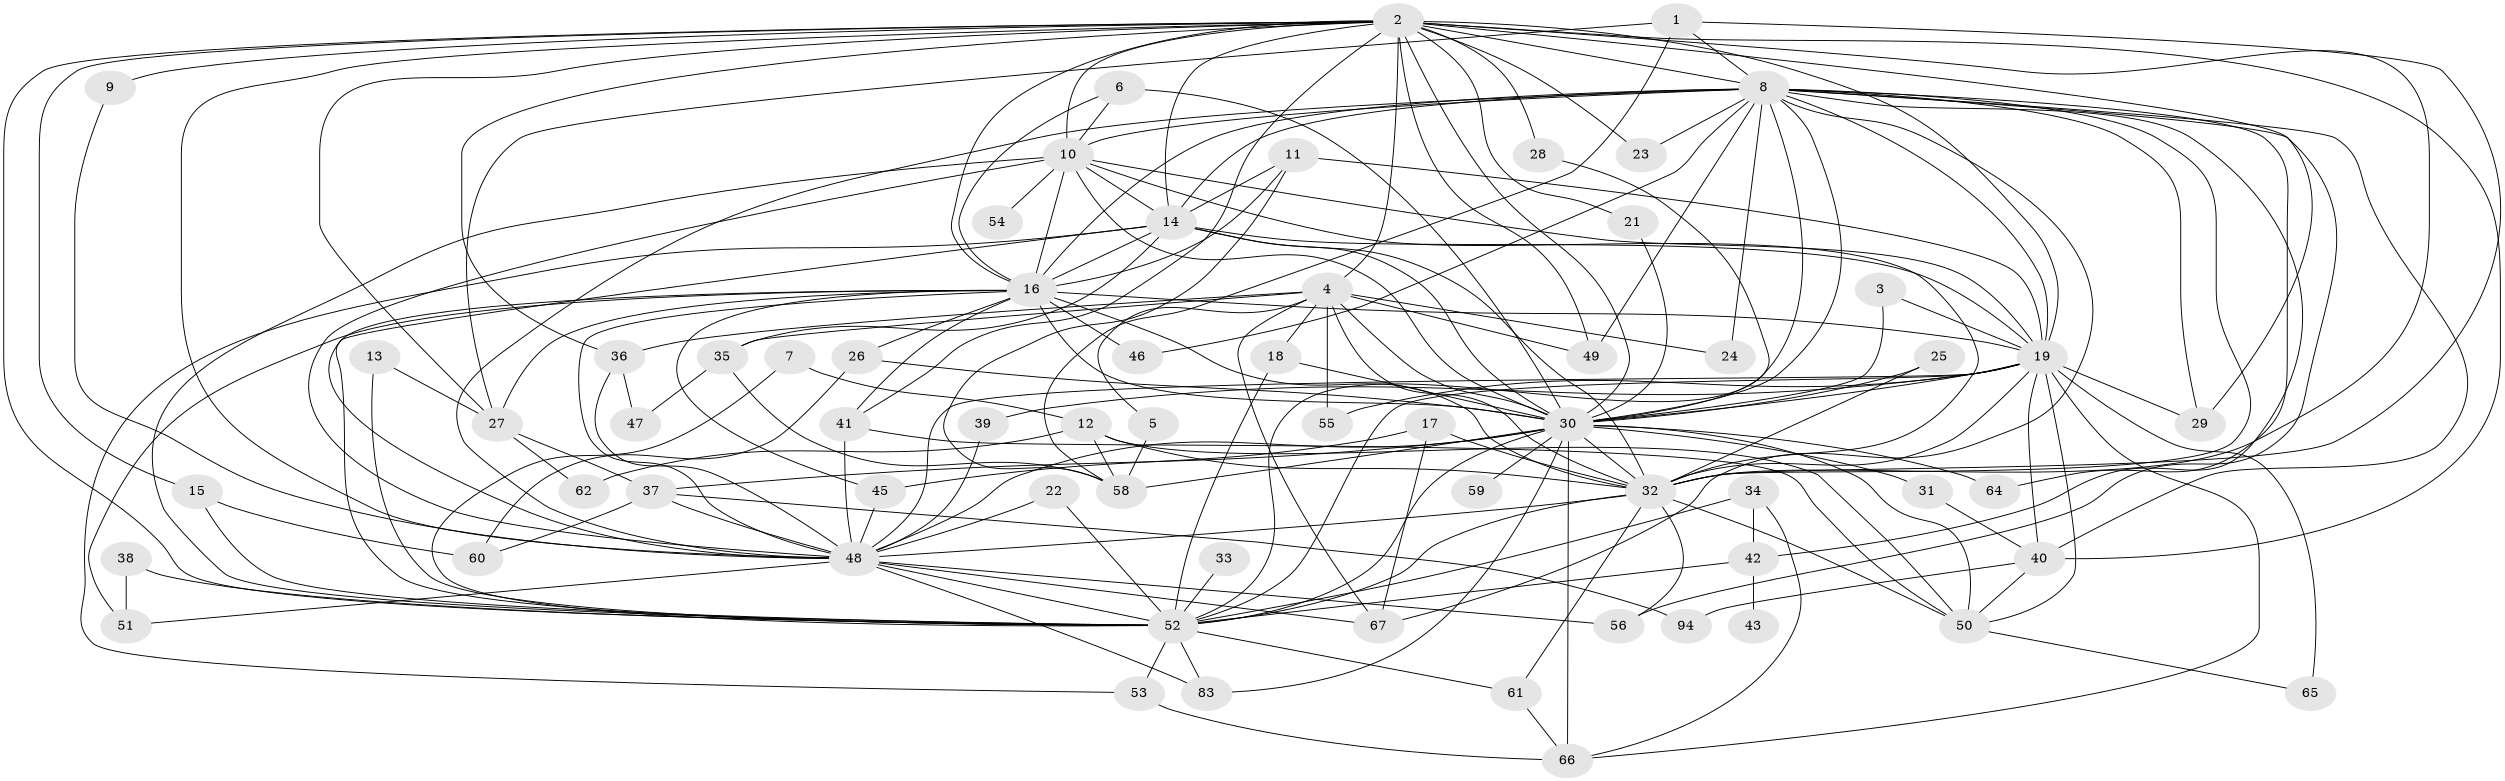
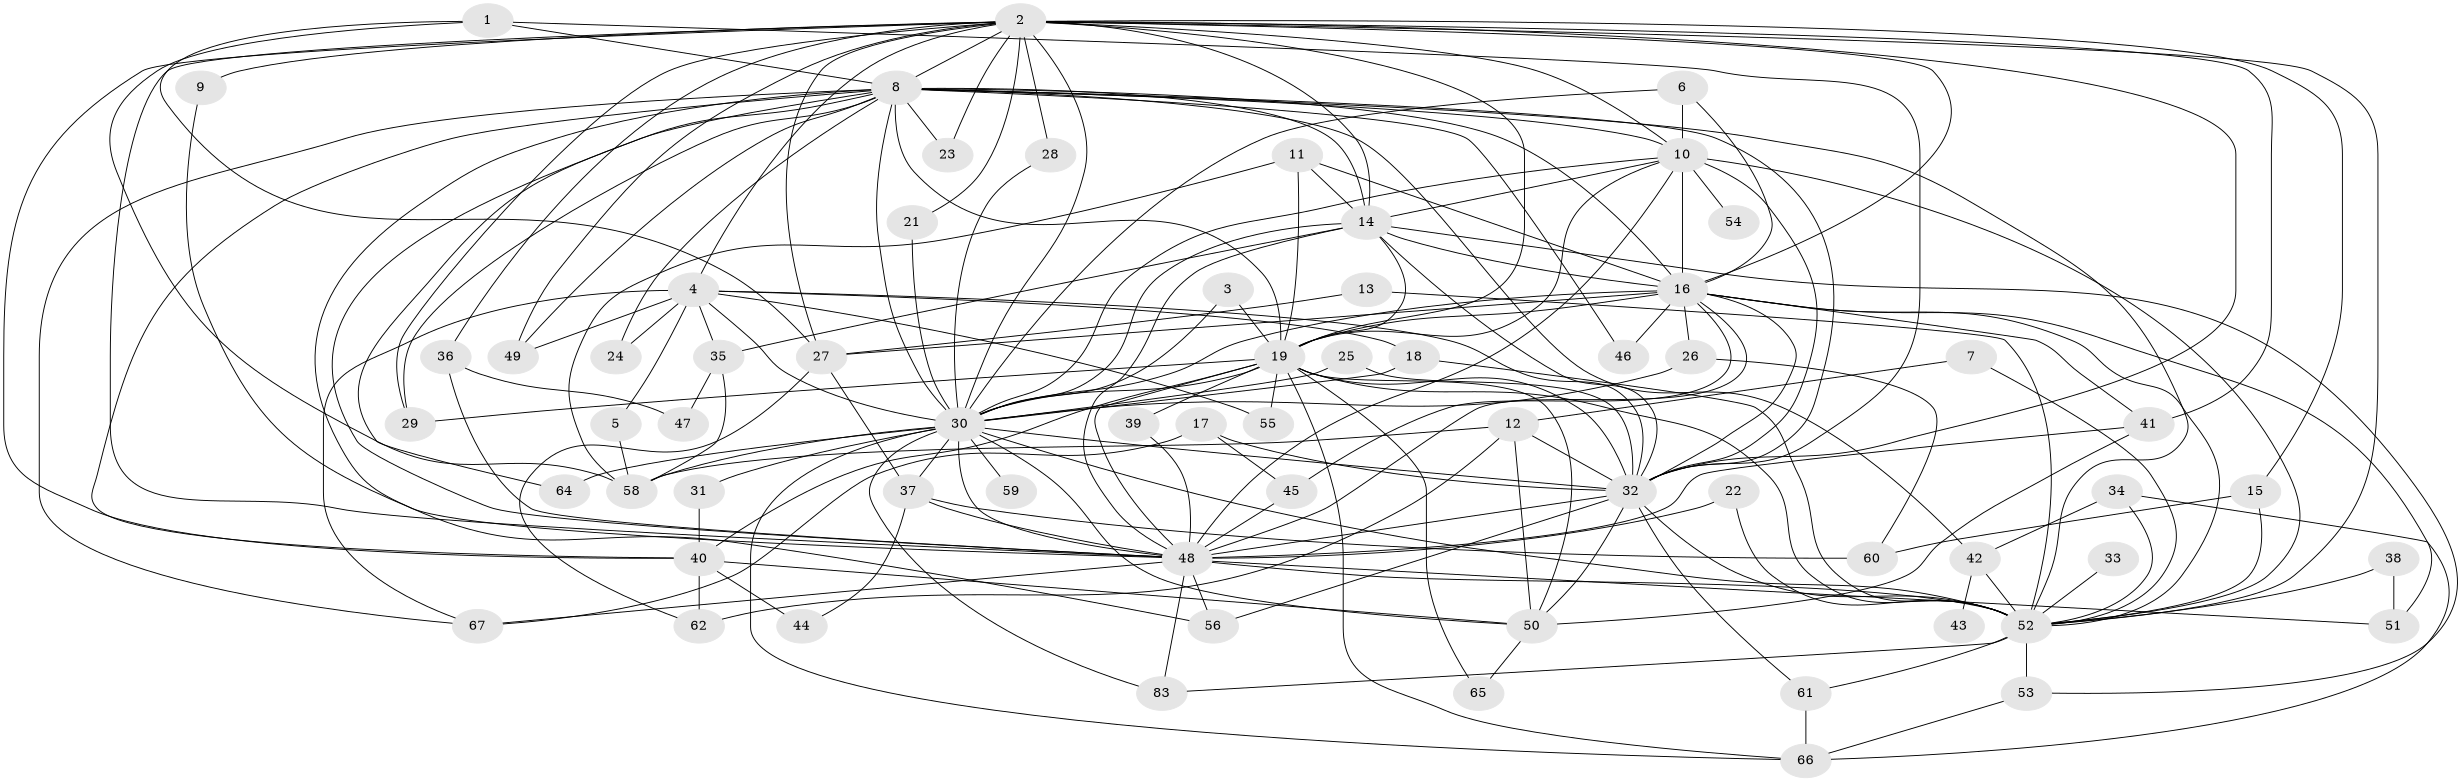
edge "4" -- "36": removed
edge "40" -- "62": added
node "94": label "94" -> "44"
